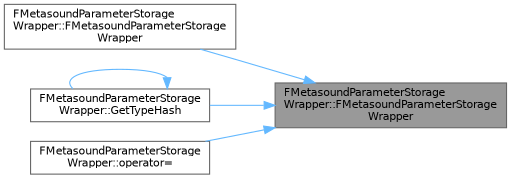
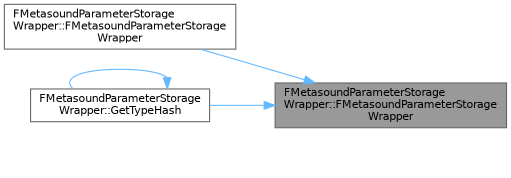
node "FMetasoundParameterStorage Wrapper::operator=": removed
